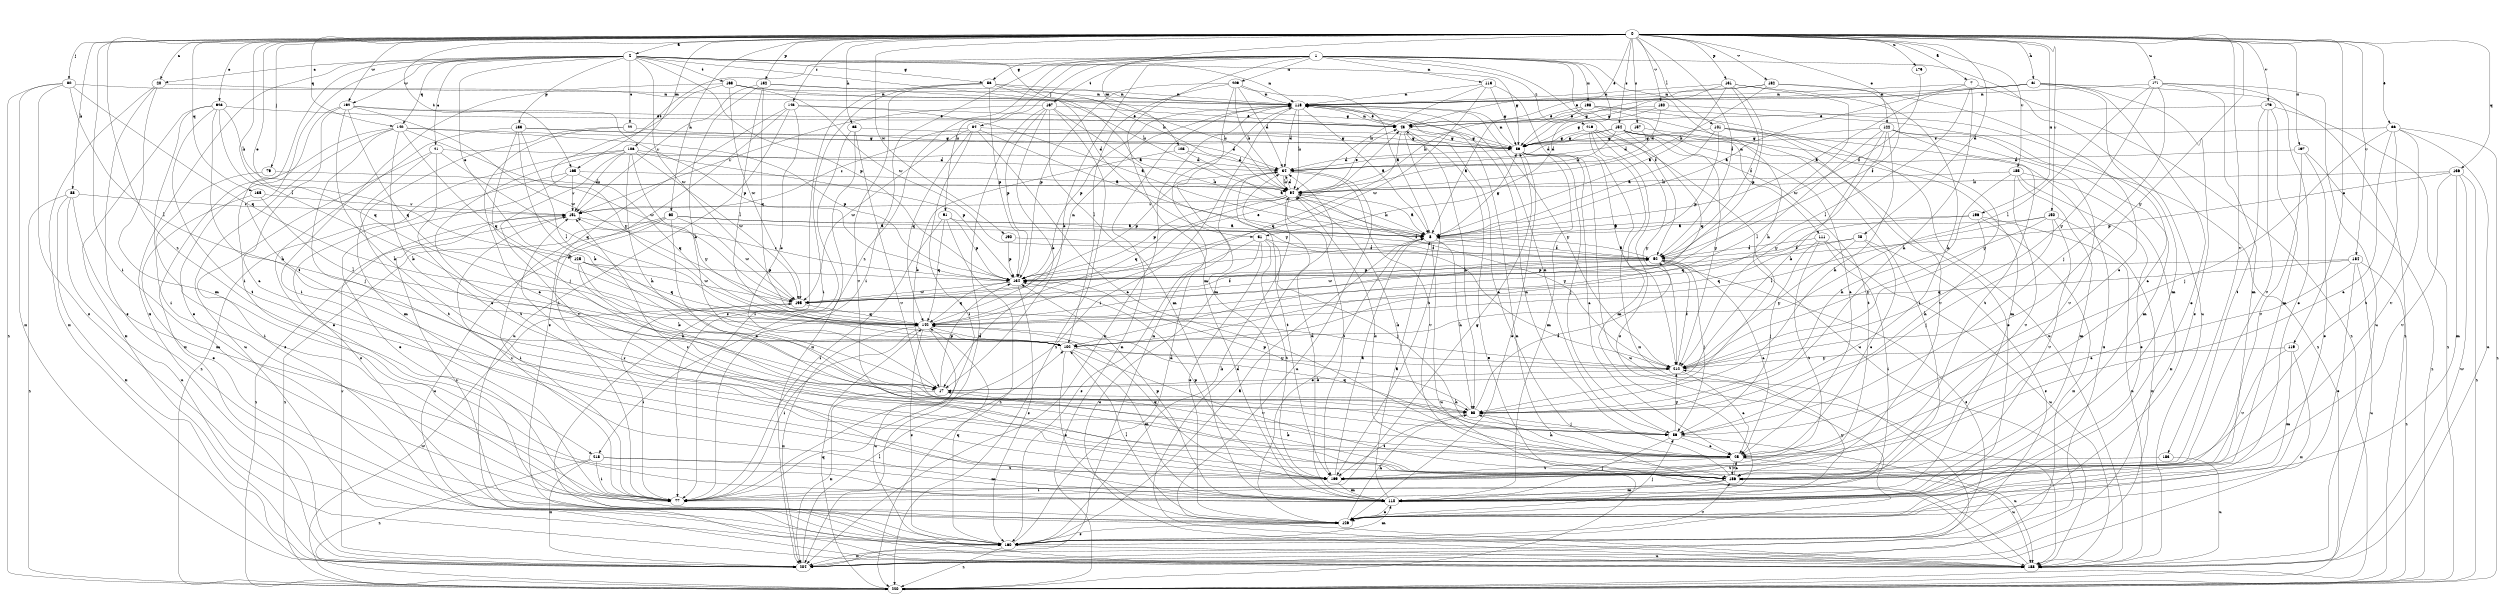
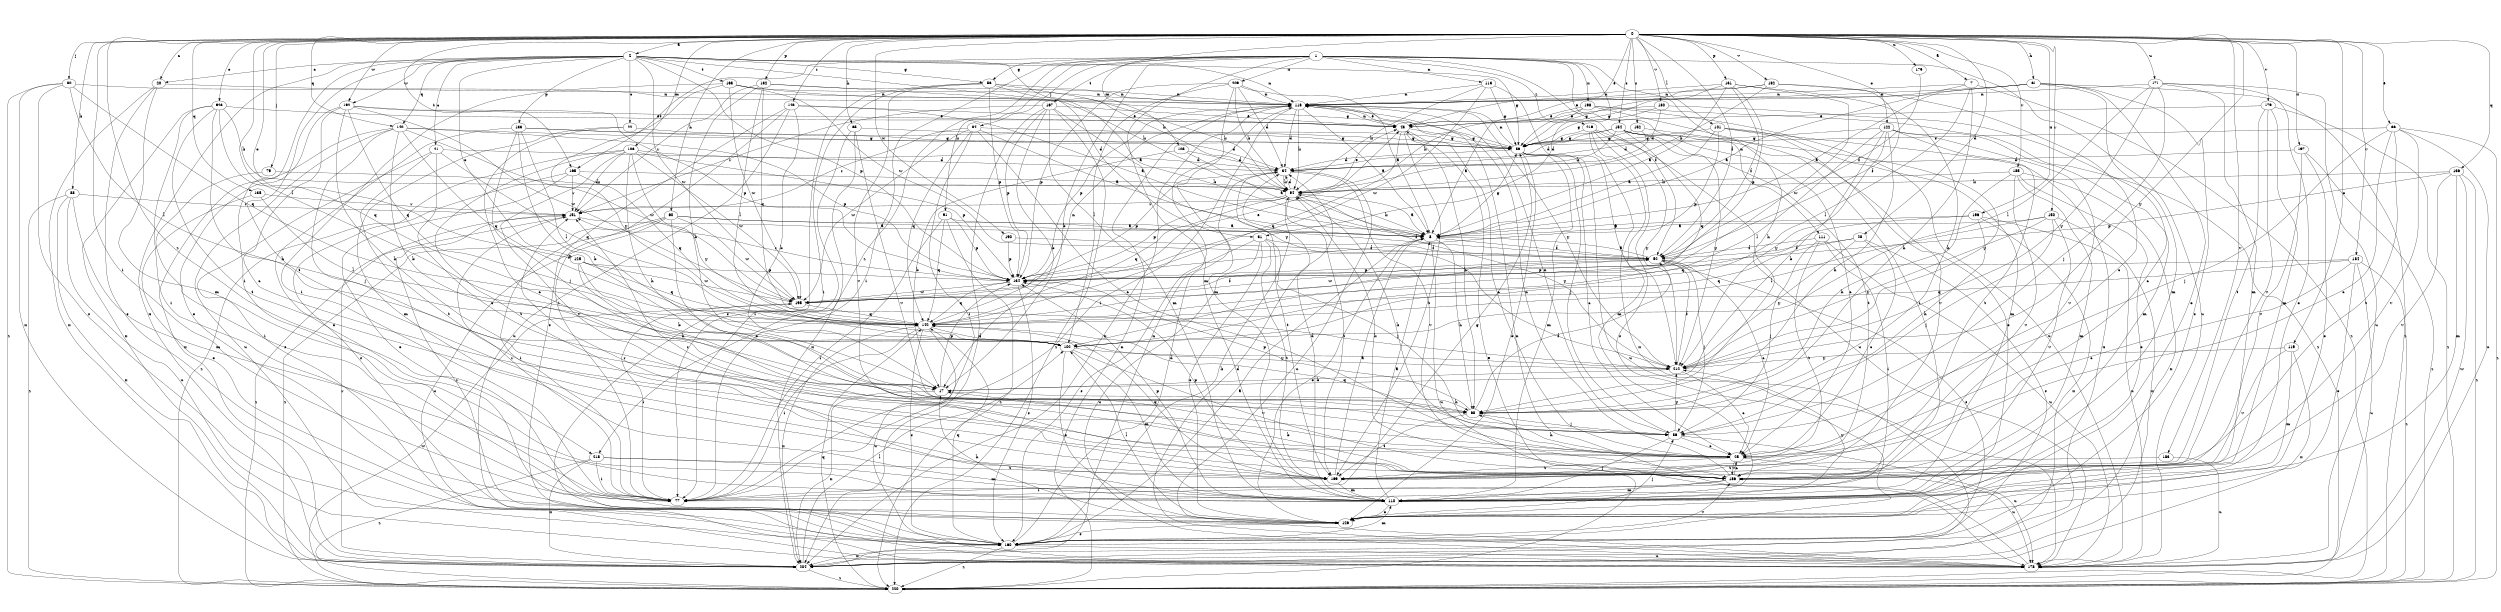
node "157": label "157" -> "152"
edge "126" -> "68": now "126" -> "17"
node "188": label "188" -> "178"
edge "204" -> "220": added, label "z"
